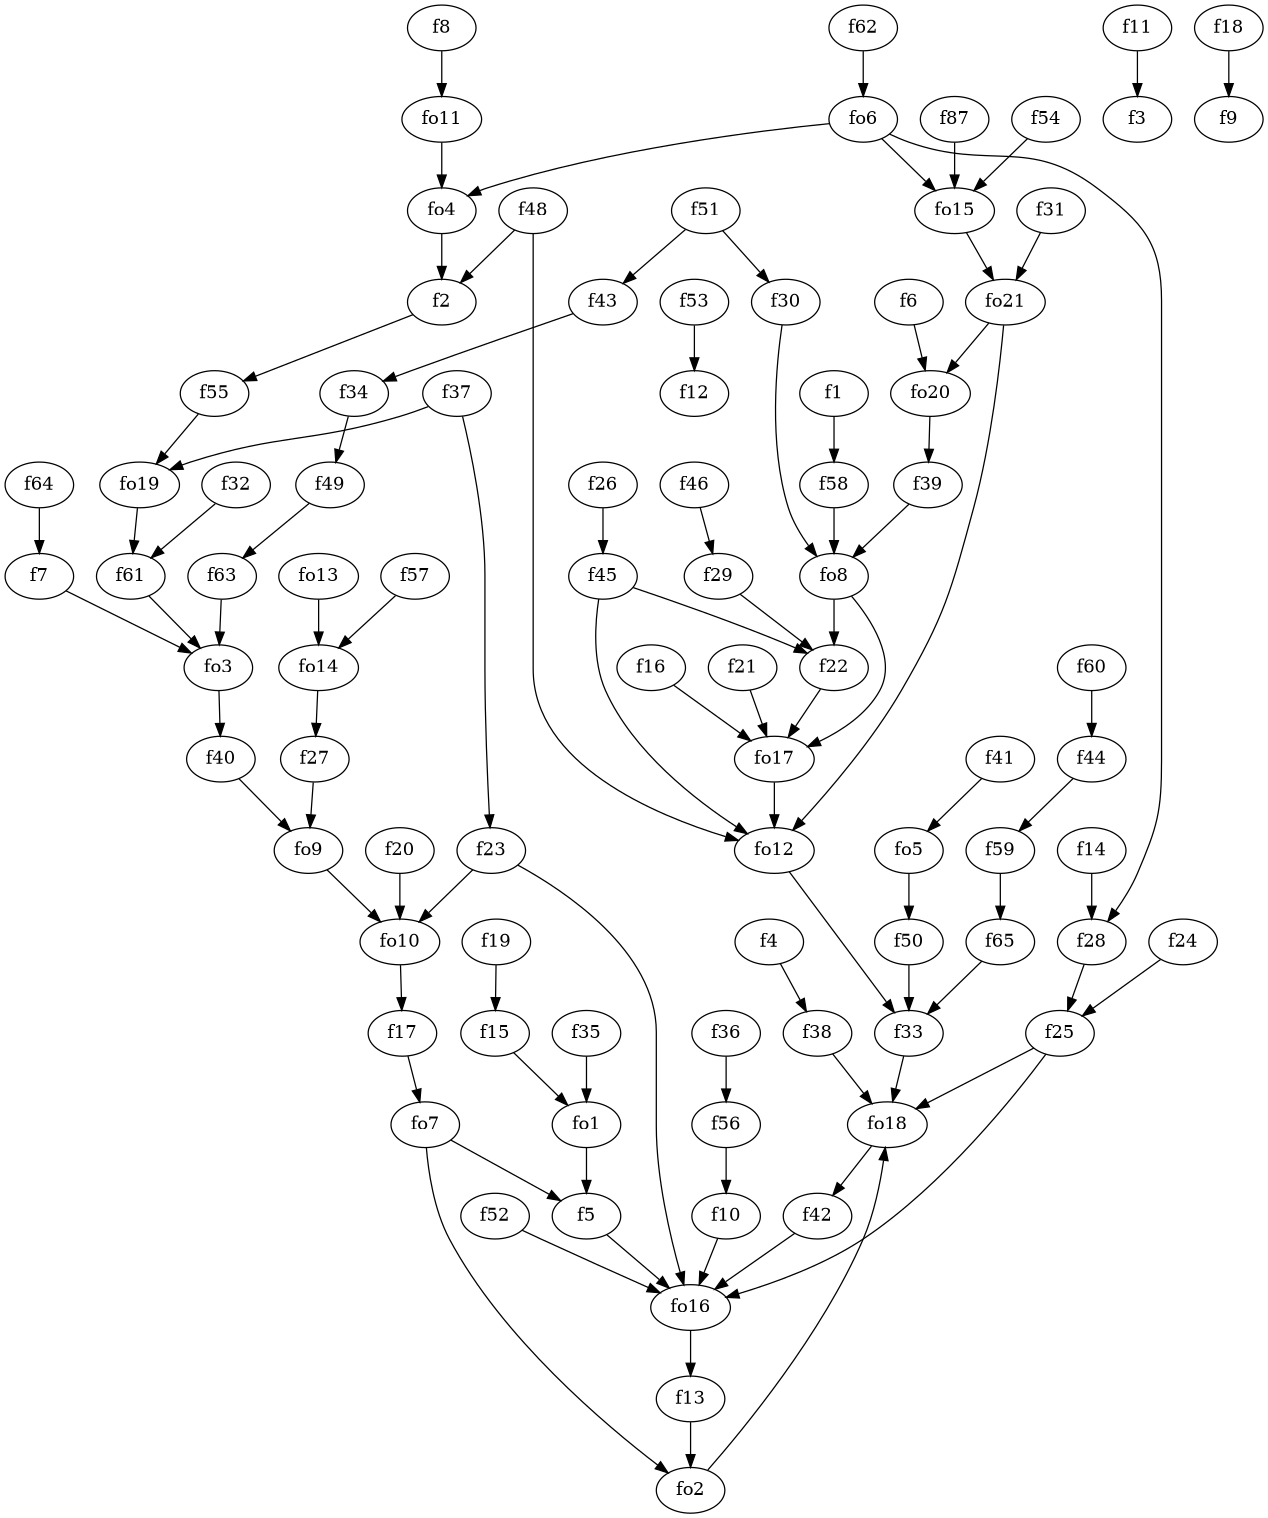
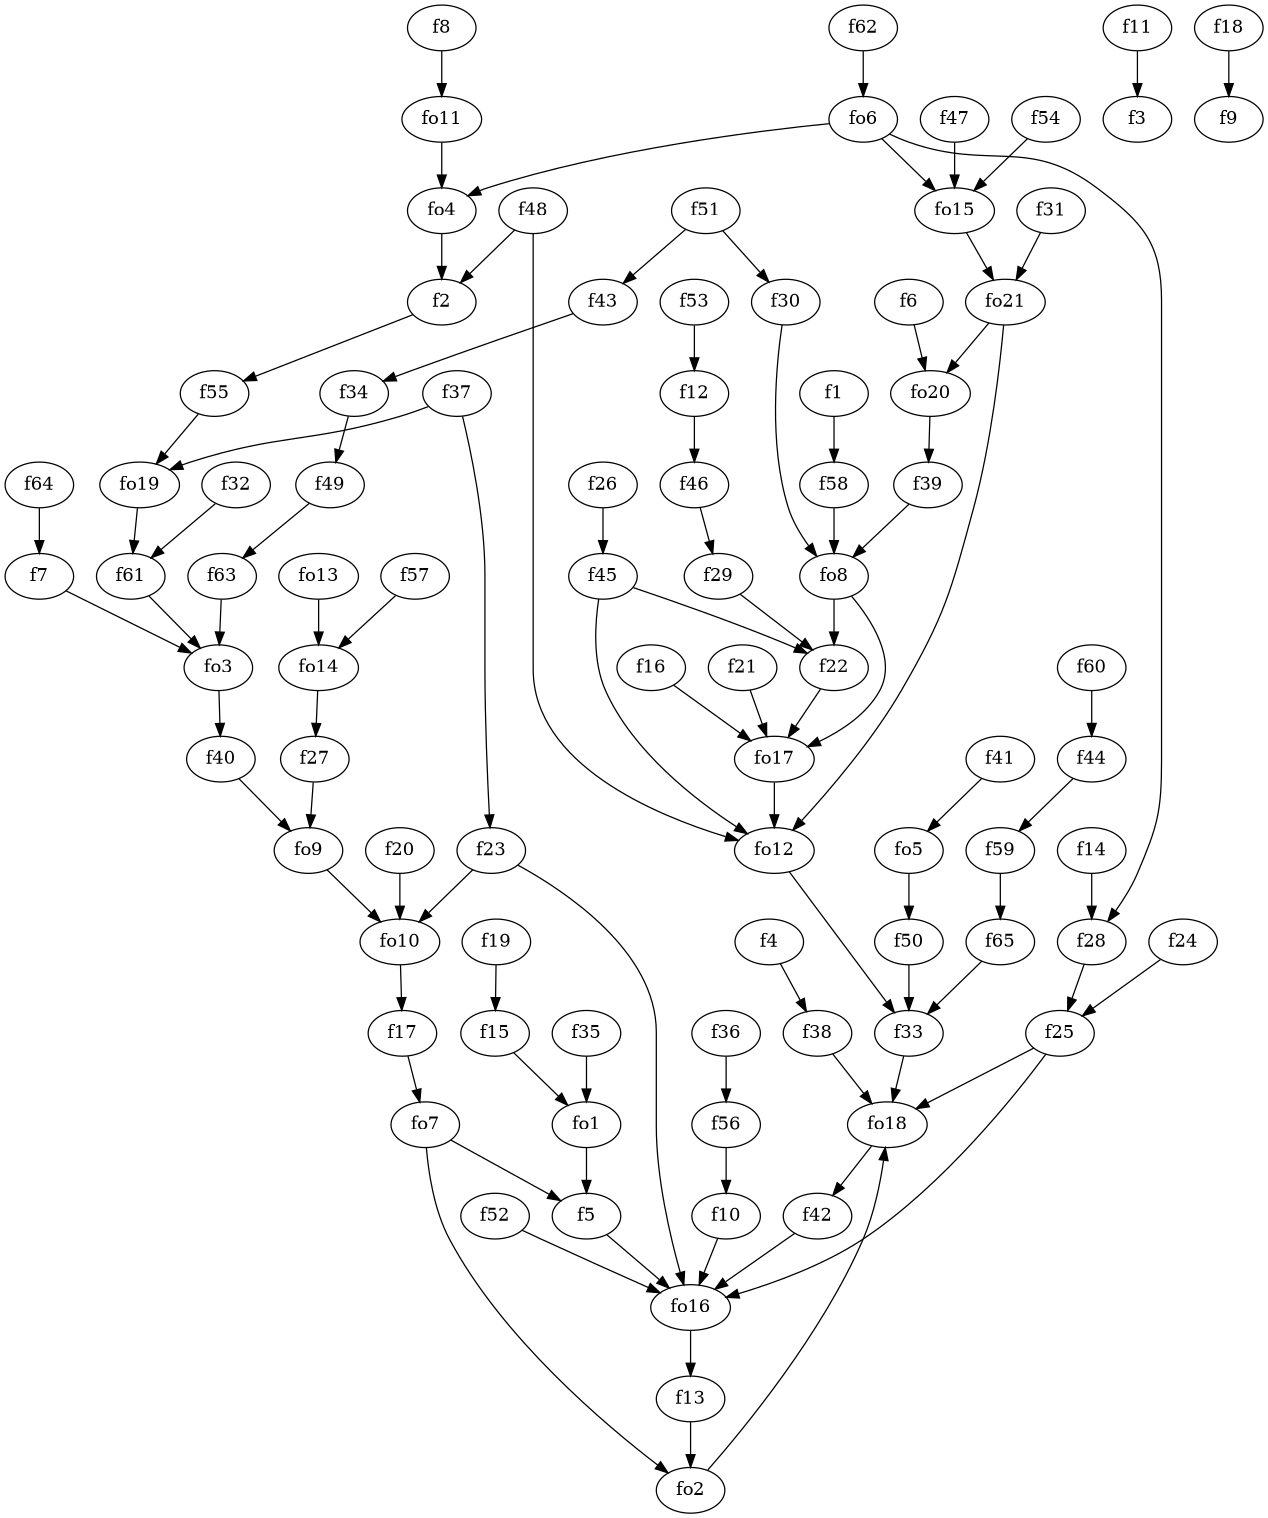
node "f87": label "f87" -> "f47"
edge "f12" -> "f46": added
